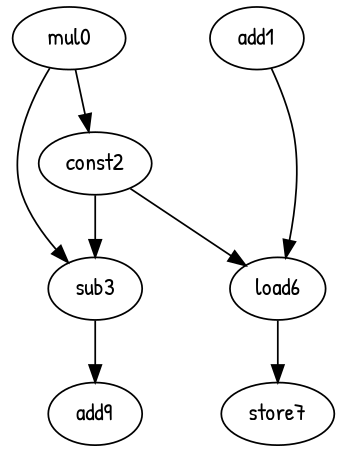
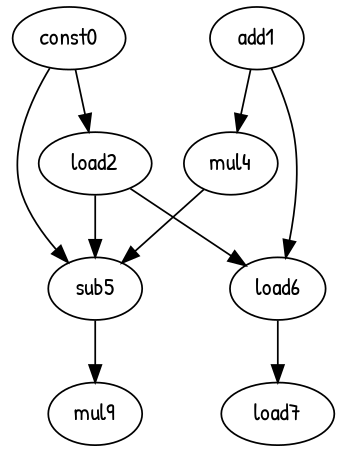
node "mul0": label "mul0" -> "const0"
node "const2": label "const2" -> "load2"
node "mul4": added
node "sub3": label "sub3" -> "sub5"
node "add9": label "add9" -> "mul9"
node "store7": label "store7" -> "load7"
